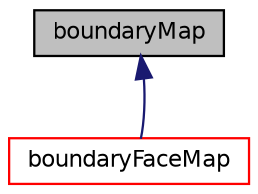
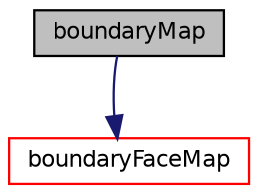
edge "boundaryFaceMap" -> "boundaryMap": reversed
